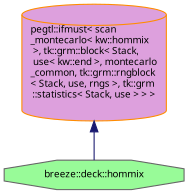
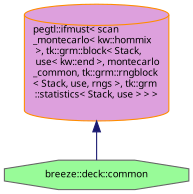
node "breeze::deck::hommix": label "breeze::deck::hommix" -> "breeze::deck::common"
